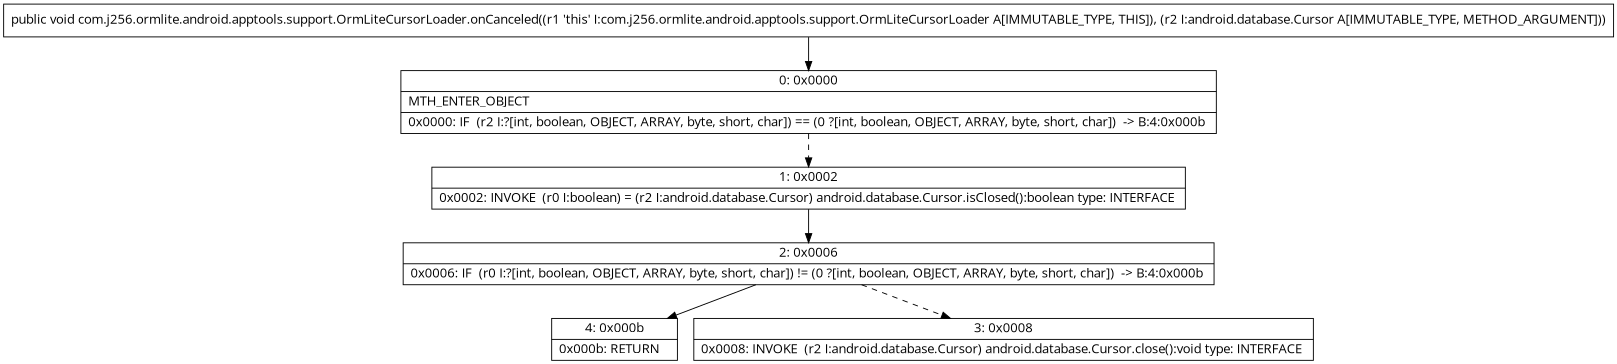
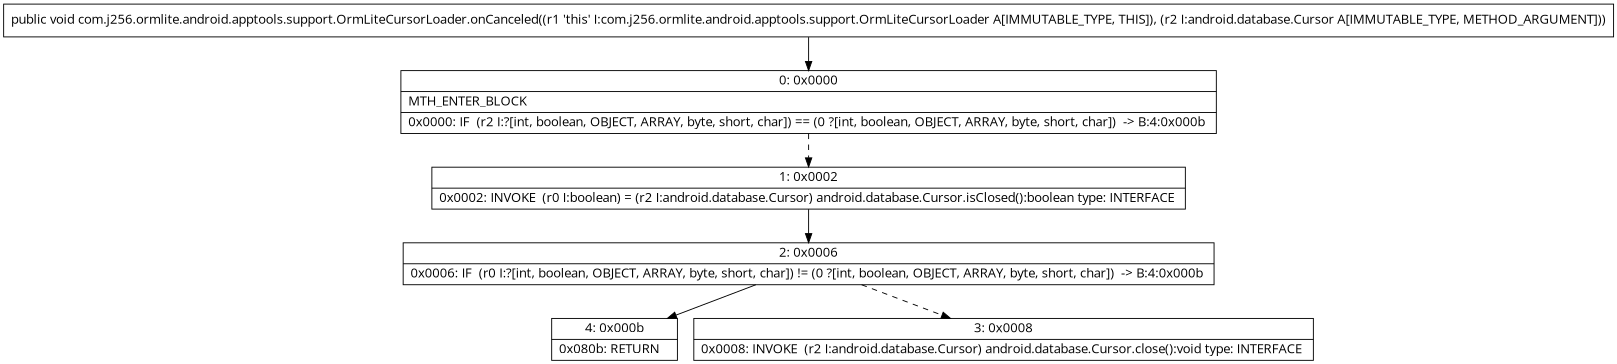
node "0: 0x0000": text "MTH_ENTER_OBJECT" -> "MTH_ENTER_BLOCK"
node "4: 0x000b": text "0x000b: RETURN" -> "0x080b: RETURN"
